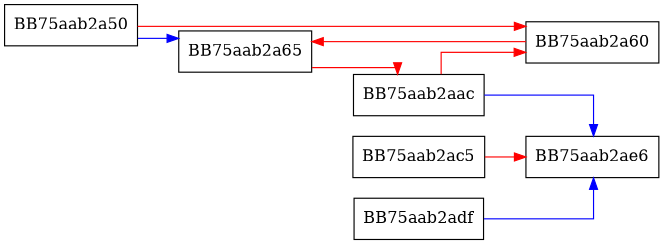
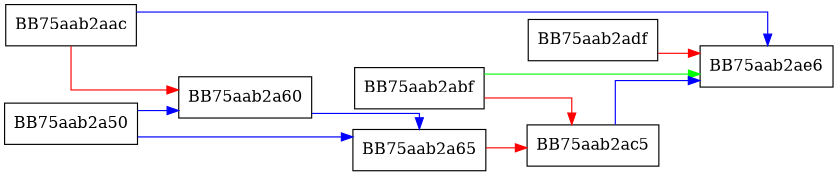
edge "BB75aab2a50" -> "BB75aab2a60": color red -> blue
edge "BB75aab2a60" -> "BB75aab2a65": color red -> blue
edge "BB75aab2a65" -> "BB75aab2aac": now "BB75aab2a65" -> "BB75aab2ac5"
node "BB75aab2abf": added
edge "BB75aab2ac5" -> "BB75aab2ae6": color red -> blue
edge "BB75aab2adf" -> "BB75aab2ae6": color blue -> red
